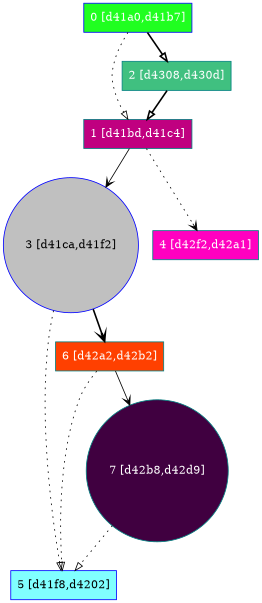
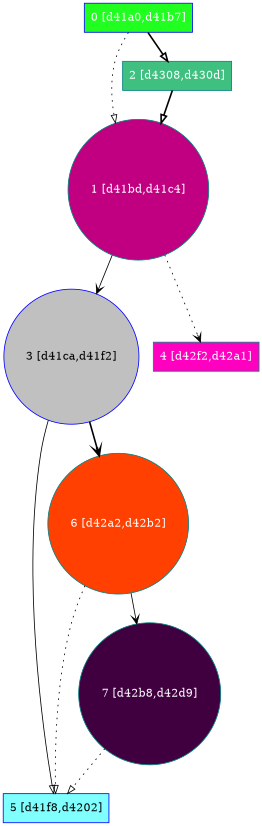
node "1 [d41bd,d41c4]": shape box -> circle
node "6 [d42a2,d42b2]": shape box -> circle
edge "3 [d41ca,d41f2]" -> "5 [d41f8,d4202]": style dotted -> solid
